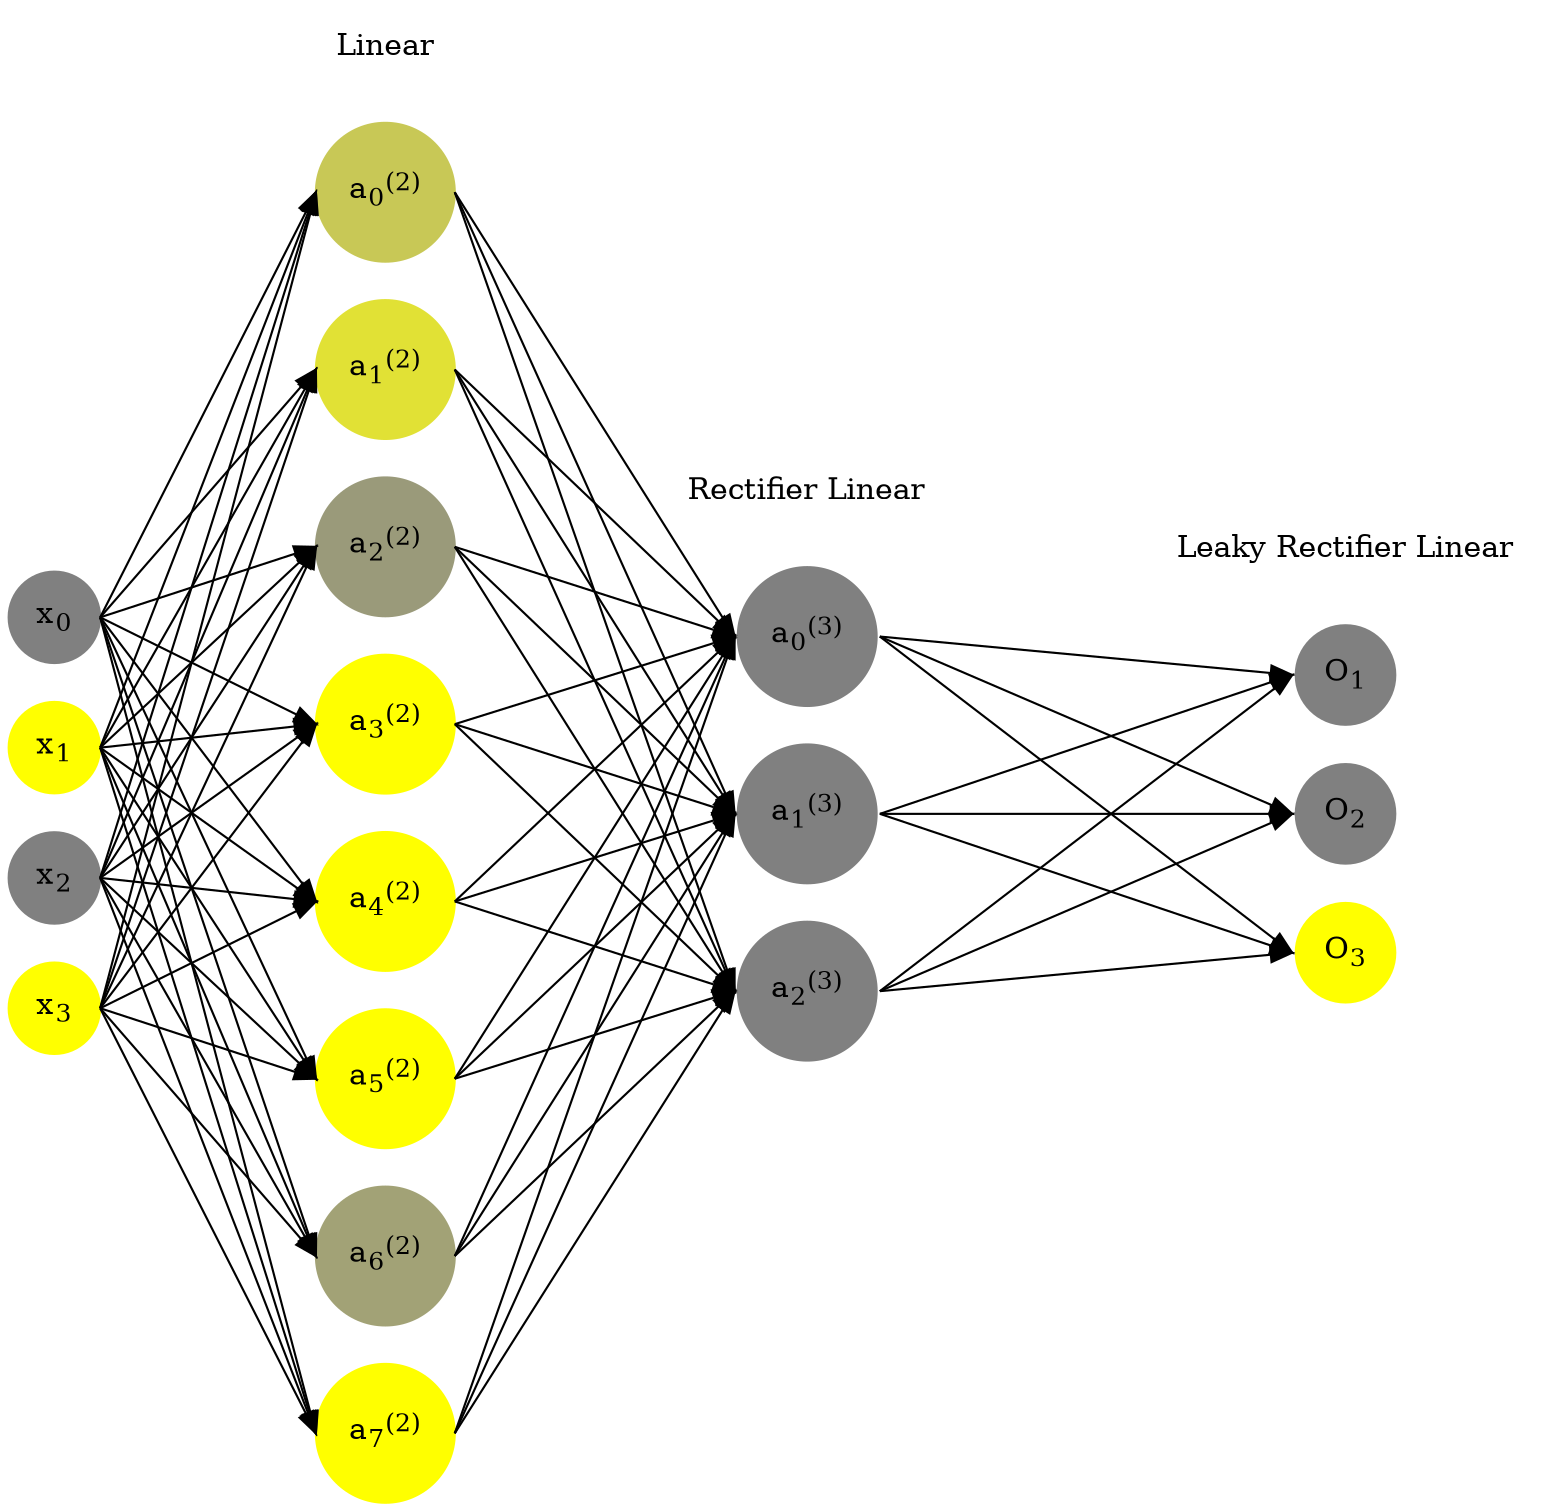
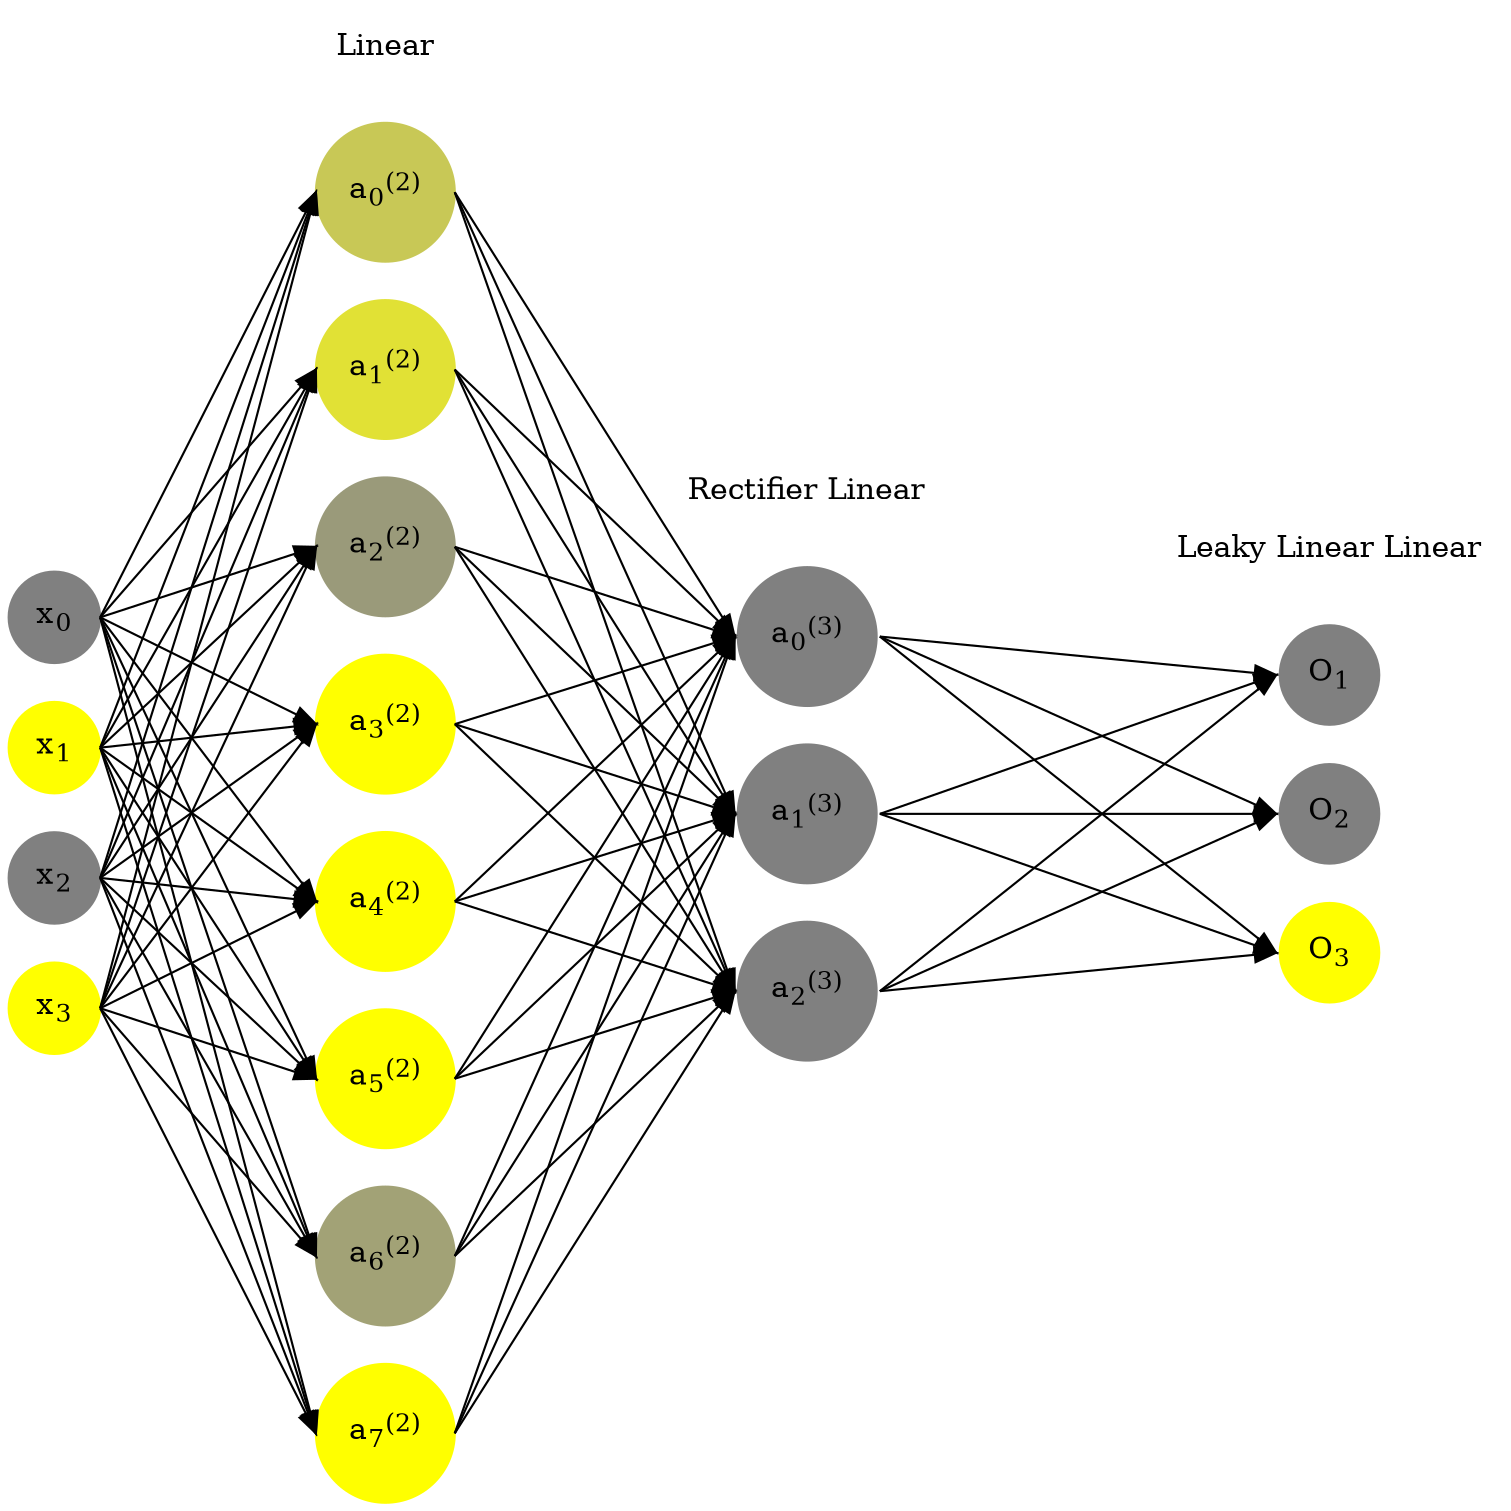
node "Leaky Rectifier Linear": label "Leaky Rectifier Linear" -> "Leaky Linear Linear"
